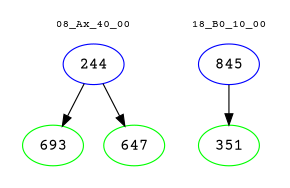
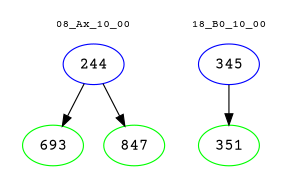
cluster "08_Ax_40_00": label "08_Ax_40_00" -> "08_Ax_10_00"
node "845": label "845" -> "345"
node "647": label "647" -> "847"
